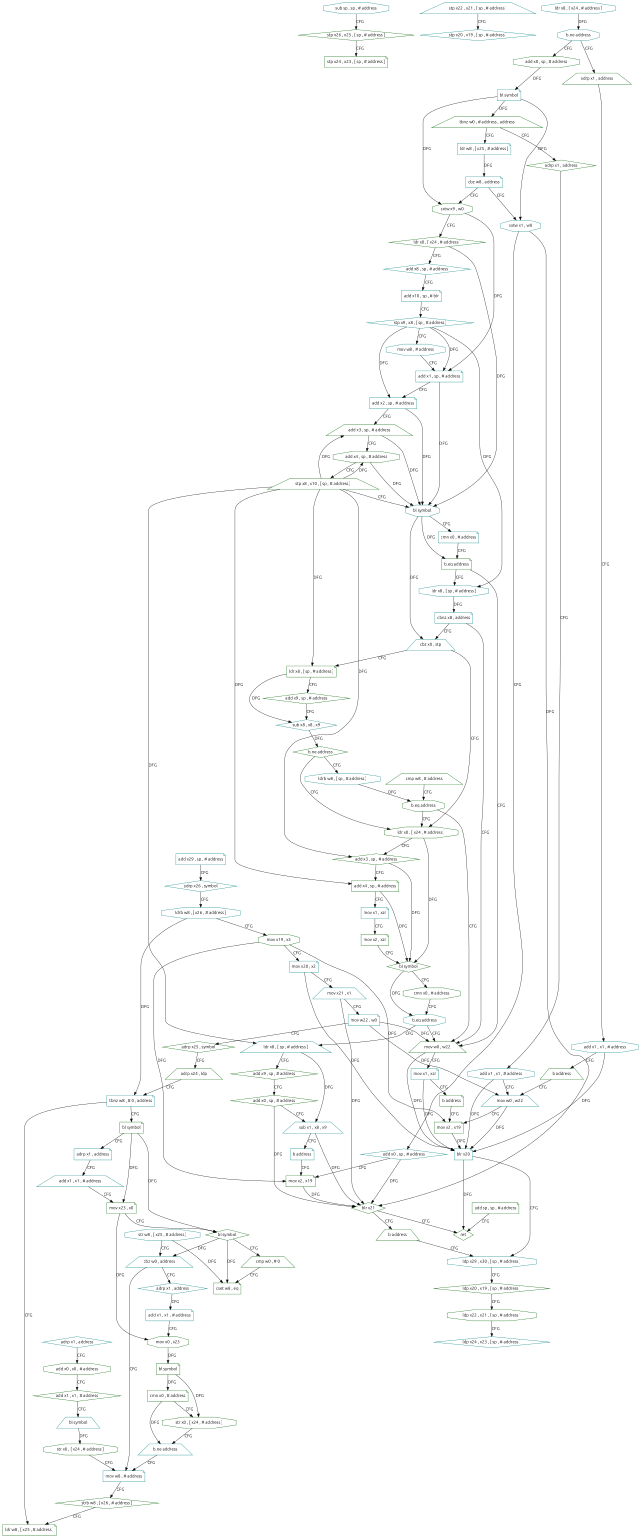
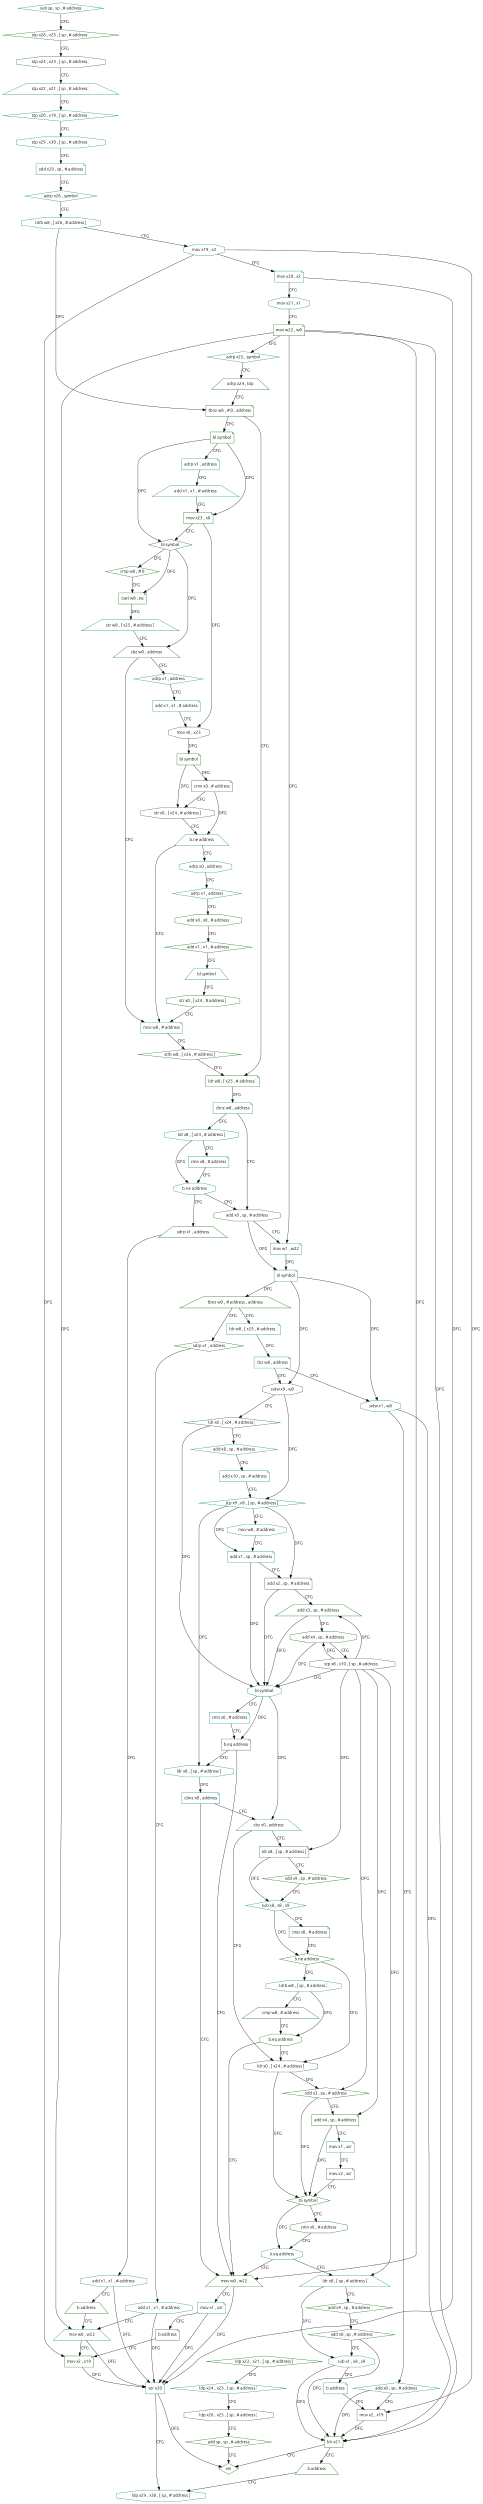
node "sub sp , sp , # address": shape octagon -> diamond
node "stp x24 , x23 , [ sp , # address ]": shape note -> octagon
edge "stp x24 , x23 , [ sp , # address ]" -> "stp x22 , x21 , [ sp , # address ]": added, label "CFG"
node "stp x29 , x30 , [ sp , # address ]": added
edge "sxtw x9 , w0" -> "add x1 , sp , # address": now "sxtw x9 , w0" -> "stp x9 , x8 , [ sp , # address ]"
node "add x10 , sp , # blr": label "add x10 , sp , # blr" -> "add x10 , sp , # address"
node "add x2 , sp , # address": color teal -> darkgreen
node "stp x8 , x10 , [ sp , # address ]": shape trapezium -> octagon
node "cbz x0 , stp": label "cbz x0 , stp" -> "cbz x0 , address"
node "adrp x0 , address": added
node "mov x19 , x3": color darkgreen -> teal
node "mov x21 , x1": shape trapezium -> octagon
node "mov w22 , w0": color teal -> darkgreen
node "adrp x25 , symbol": color darkgreen -> teal
node "tbnz w8 , # 0 , address": color teal -> darkgreen
edge "mov x21 , x1" -> "blr x21": now "mov w22 , w0" -> "blr x21"
node "cbnz w8 , address": added
node "sub x1 , x8 , x9": shape trapezium -> octagon
node "blr x20": label "blr x20" -> "xzr x20"
node "cmn x8 , # address": added
node "blr x21": shape diamond -> note
node "add sp , sp , # address": shape note -> diamond
node "str w8 , [ x25 , # address ]": shape octagon -> trapezium
node "mov w1 , w22": added
edge "str w8 , [ x25 , # address ]" -> "cset w8 , eq": reversed
node "cbz w0 , address": color teal -> darkgreen
node "cmp w0 , # 0": shape trapezium -> diamond
node "ldp x20 , x19 , [ sp , # address ]": removed
node "ldp x22 , x21 , [ sp , # address ]": shape octagon -> diamond
node "cmp x8 , # address": added
edge "ldrb w8 , [ sp , # address ]" -> "cmp w8 , # address": added, label "CFG"
node "ldp x26 , x25 , [ sp , # address ]": added
